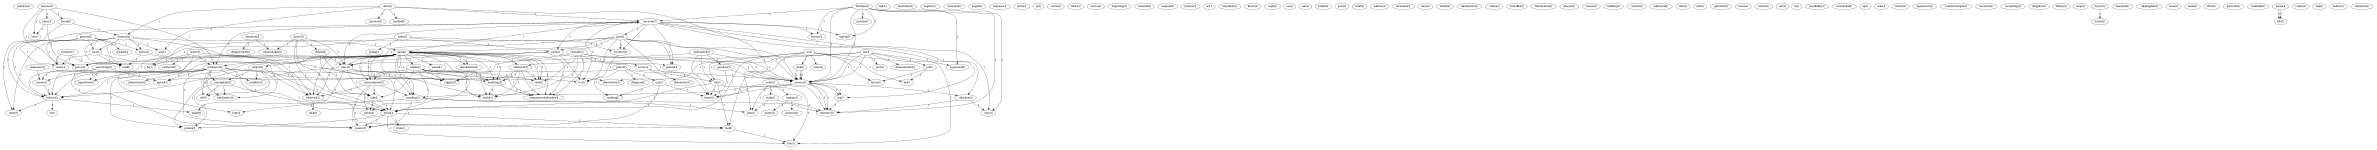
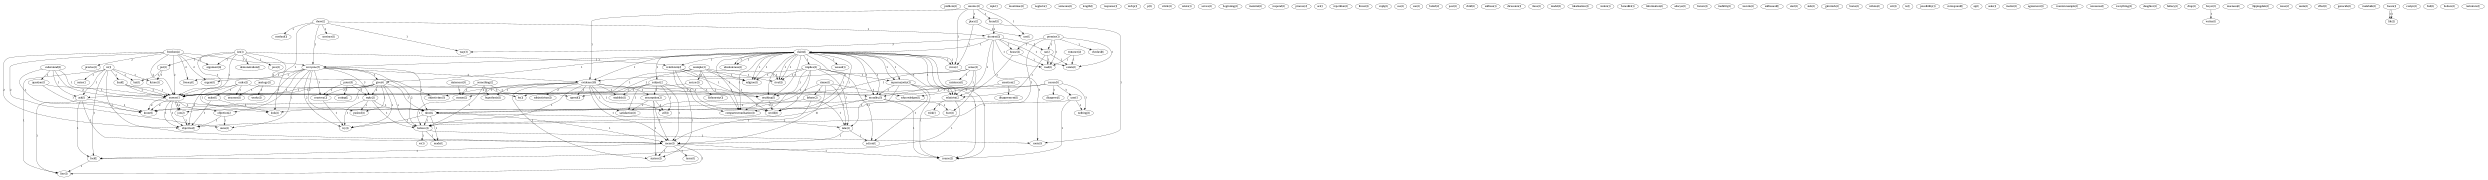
edge "give(4)" -> "claim(1)": reversed
edge "order(2)" -> "analogy(2)": now "order(2)" -> "assumes(1)"
